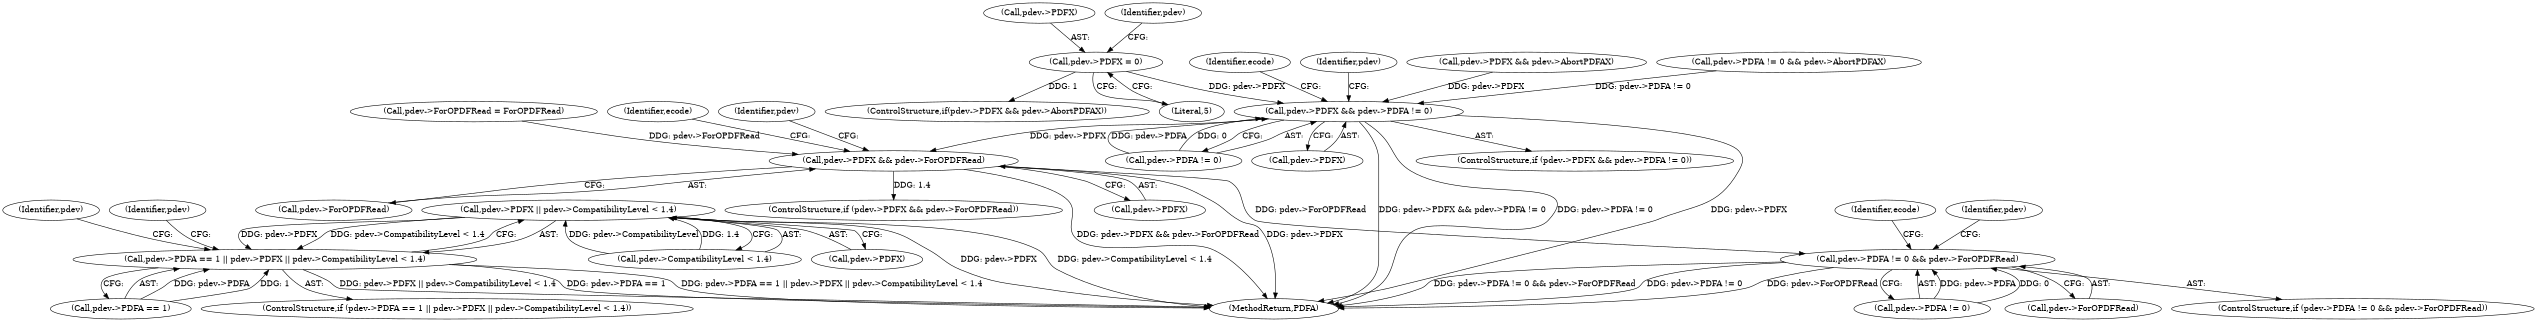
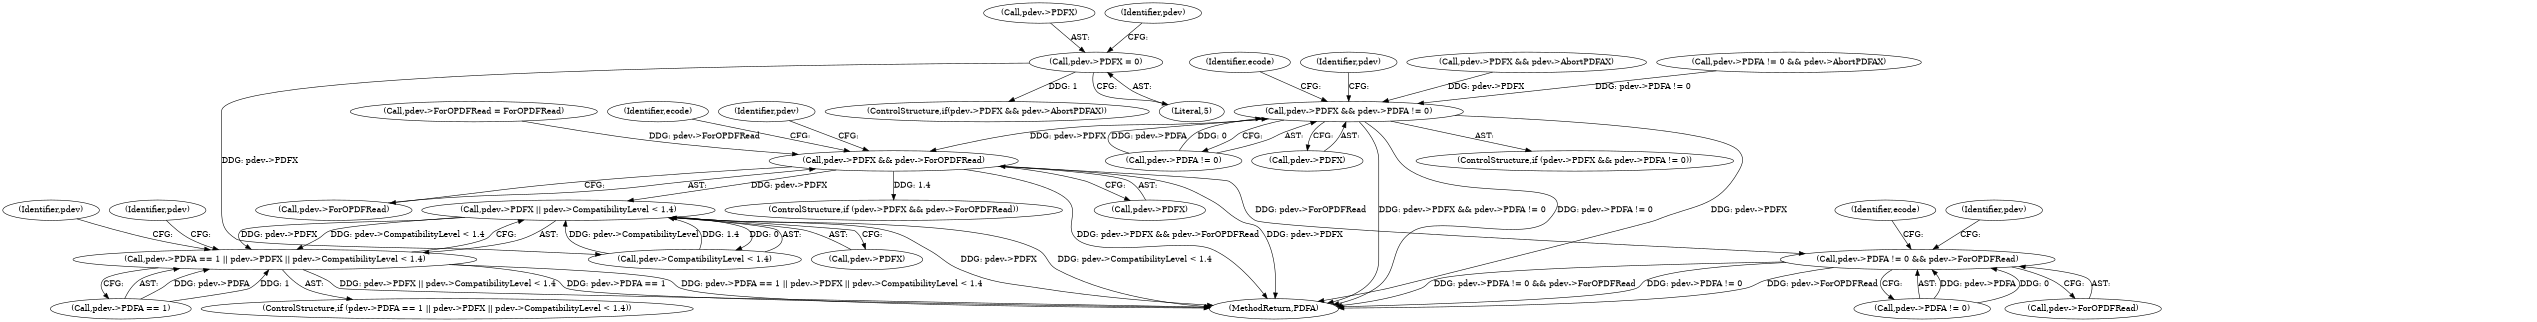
edge "(Literal,5)" -> "(Call,pdev->PDFX = 0)": label "CFG: " -> "AST: "
edge "(Call,pdev->PDFX = 0)" -> "(Call,pdev->PDFX && pdev->PDFA != 0)": now "(Call,pdev->PDFX = 0)" -> "(Call,pdev->CompatibilityLevel < 1.4)"
edge "(Call,pdev->PDFX && pdev->ForOPDFRead)" -> "(Call,pdev->PDFX || pdev->CompatibilityLevel < 1.4)": added, label "DDG: pdev->PDFX"
edge "(Call,pdev->PDFX || pdev->CompatibilityLevel < 1.4)" -> "(Call,pdev->CompatibilityLevel < 1.4)": label "CFG: " -> "DDG: 0"
node "(ControlStructure,if (pdev->PDFA != 0 && pdev->ForOPDFRead))": removed
